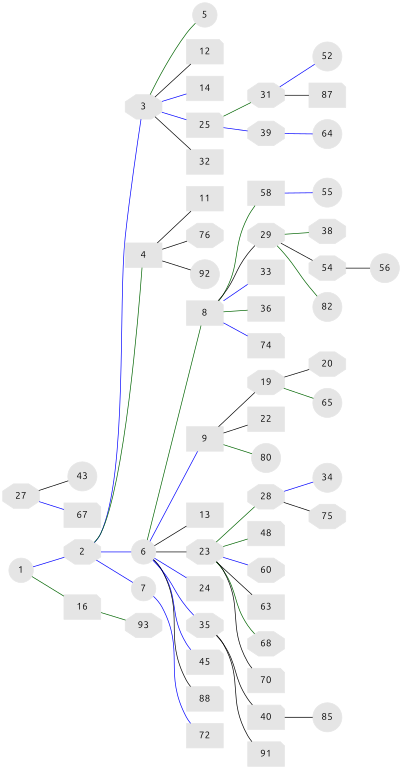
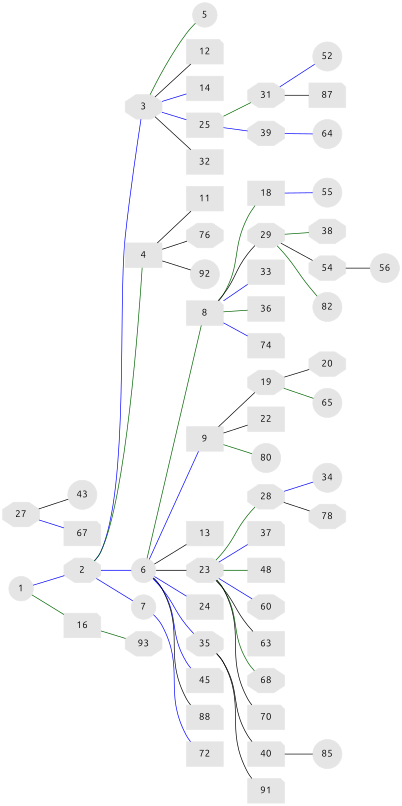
node "58": label "58" -> "18"
node "75": label "75" -> "78"
node "37": added
